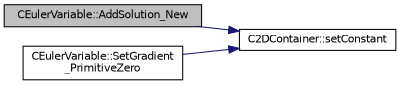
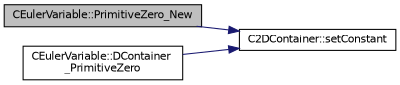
node "CEulerVariable::AddSolution_New": label "CEulerVariable::AddSolution_New" -> "CEulerVariable::PrimitiveZero_New"
node "CEulerVariable::SetGradient _PrimitiveZero": label "CEulerVariable::SetGradient _PrimitiveZero" -> "CEulerVariable::DContainer _PrimitiveZero"
